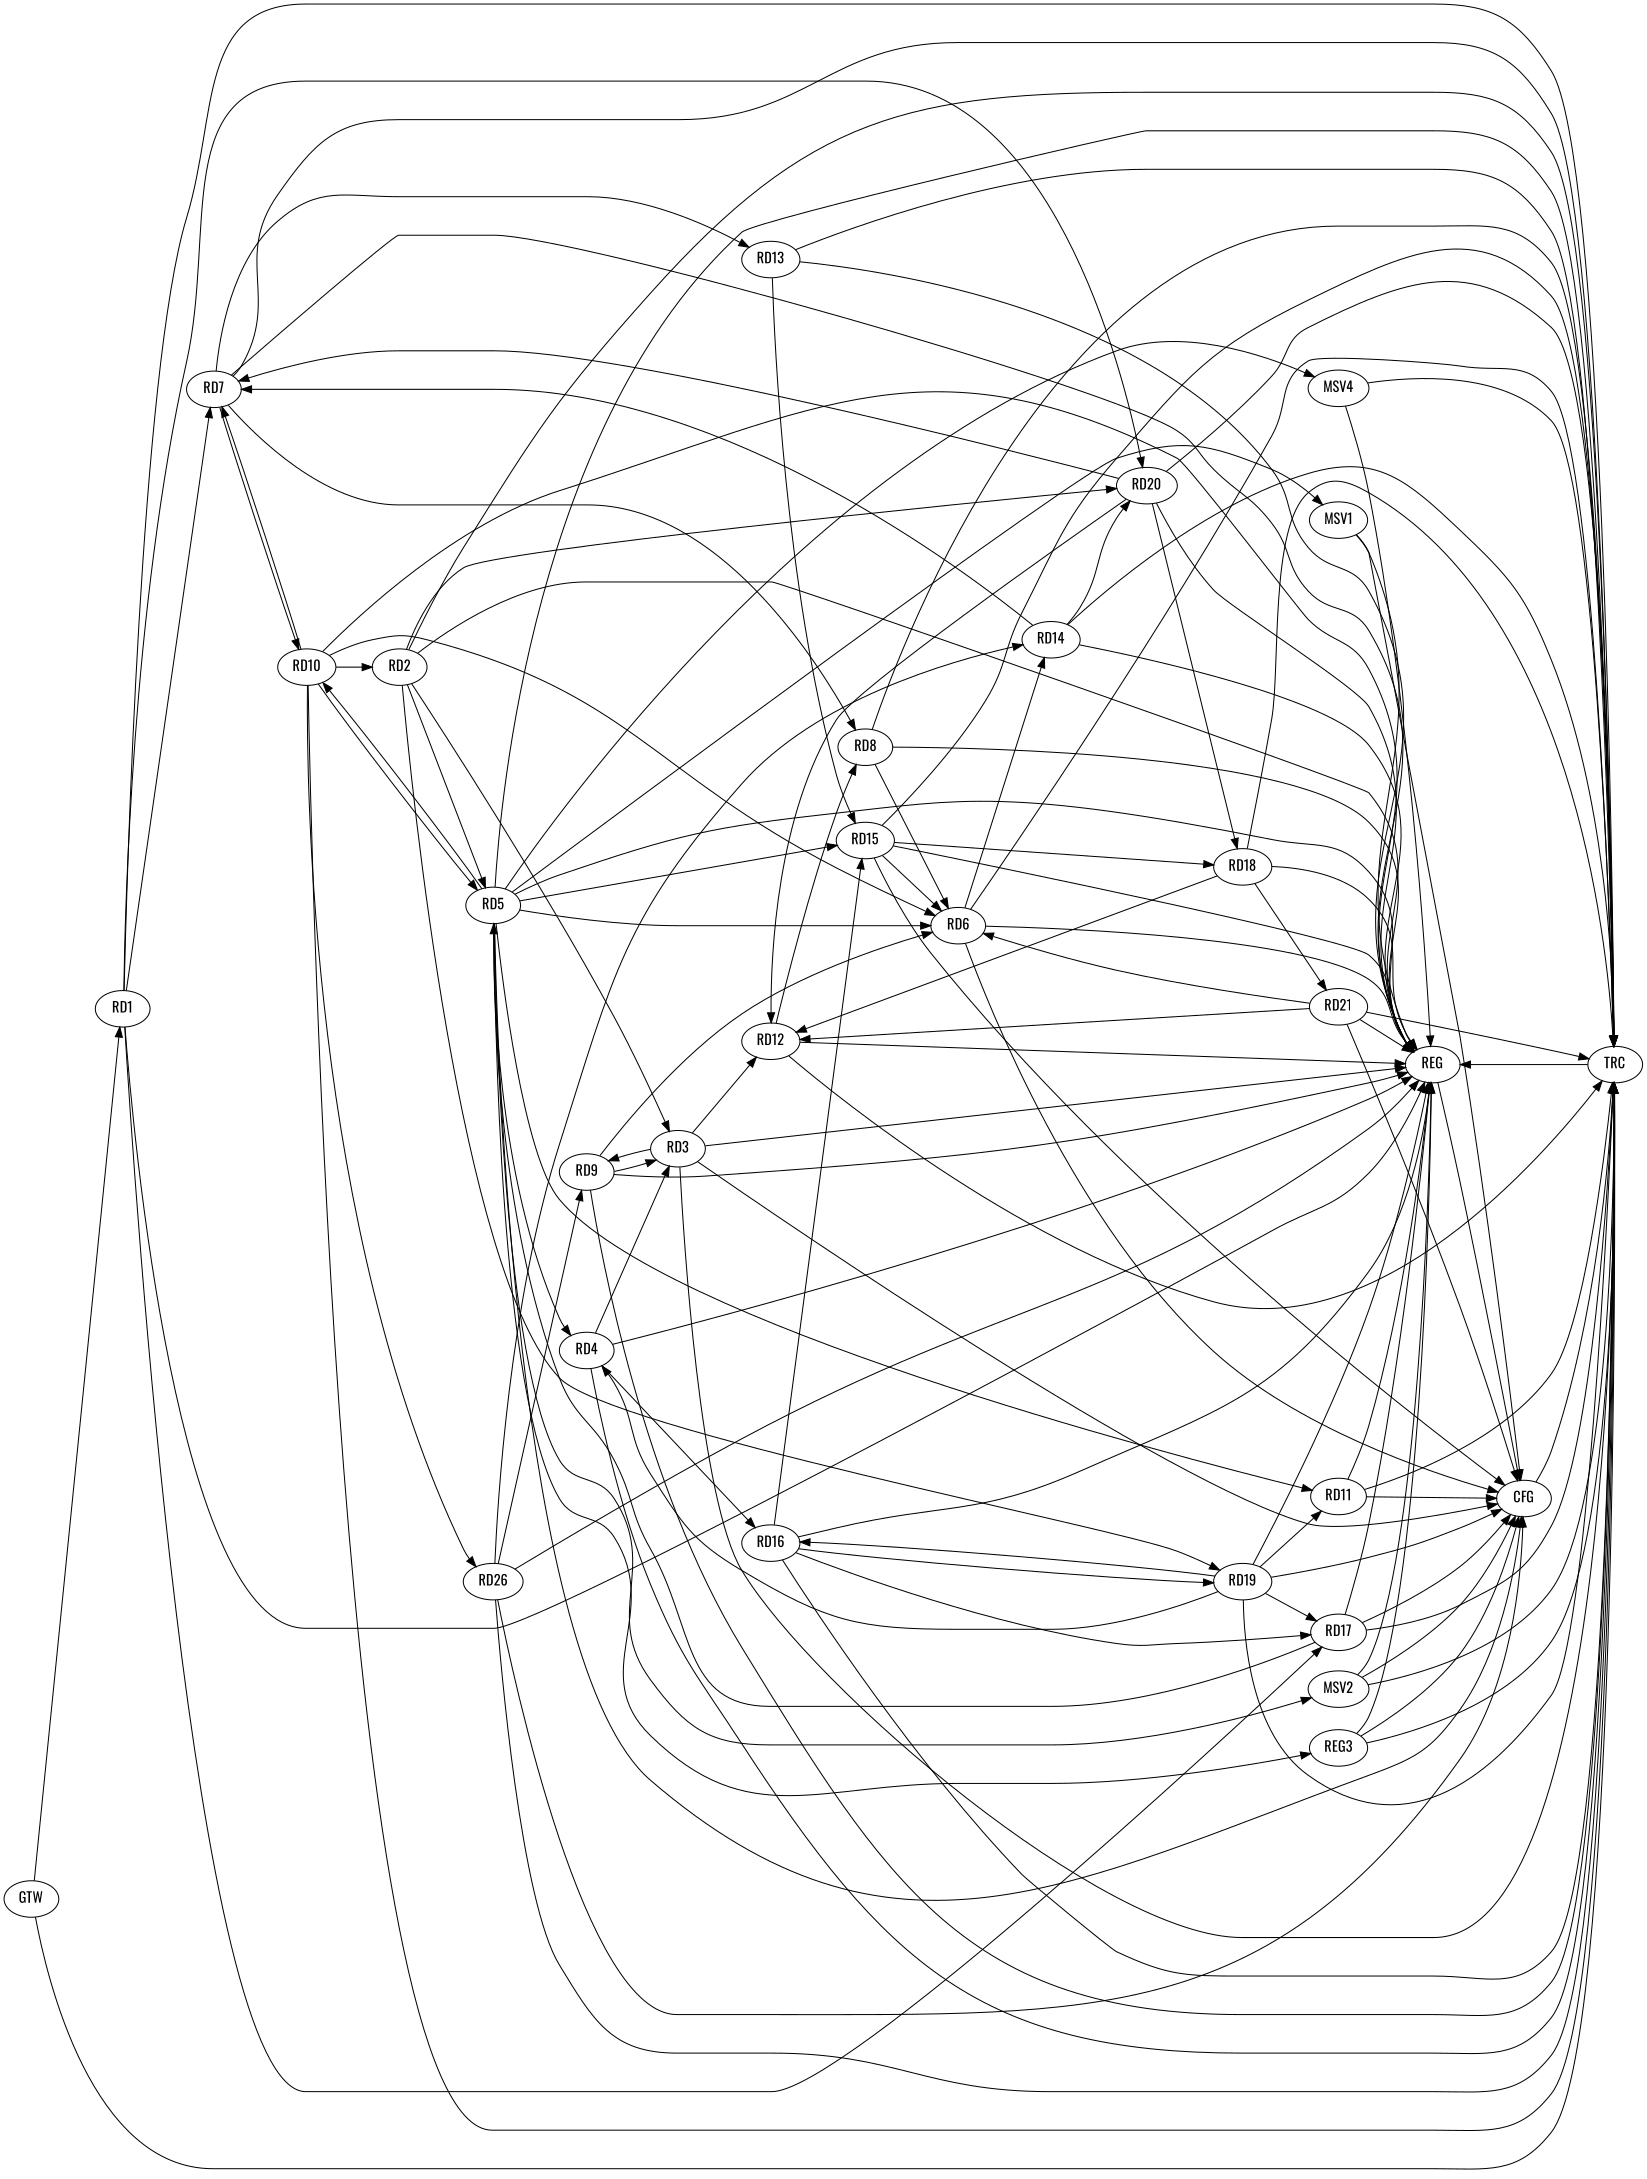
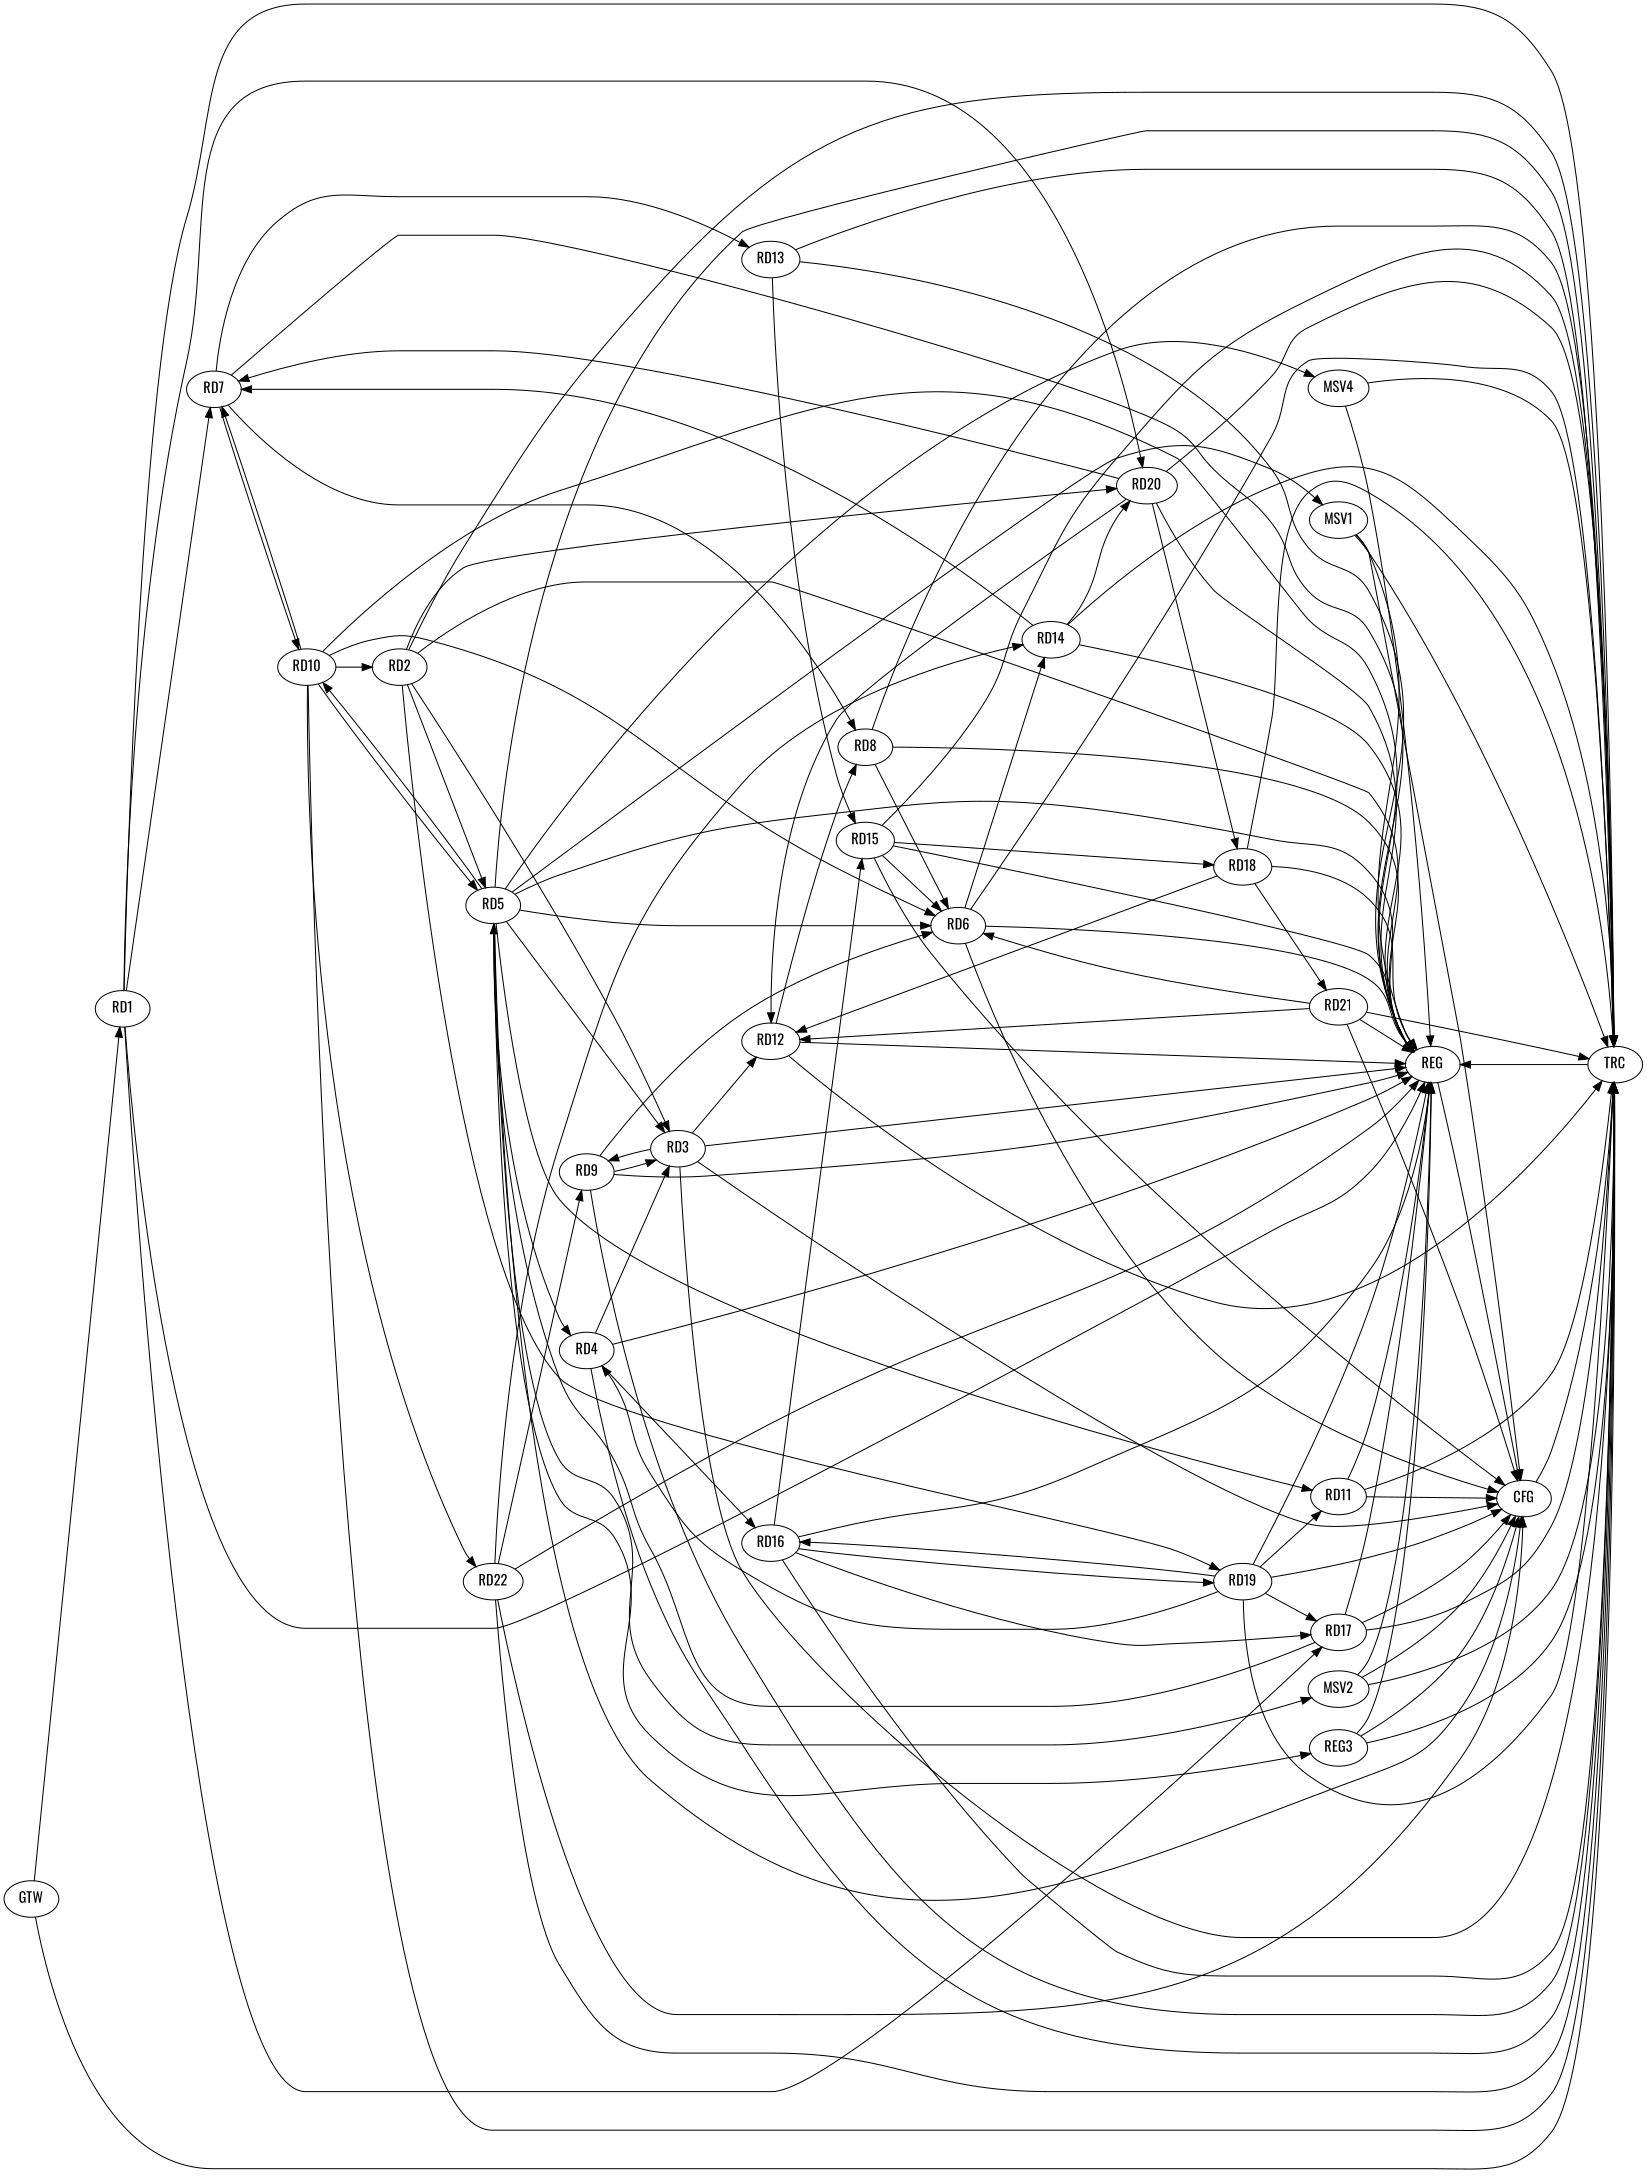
edge "RD7" -> "TRC": now "MSV1" -> "TRC"
edge "RD5" -> "RD15": now "RD5" -> "RD3"
node "RD26": label "RD26" -> "RD22"
